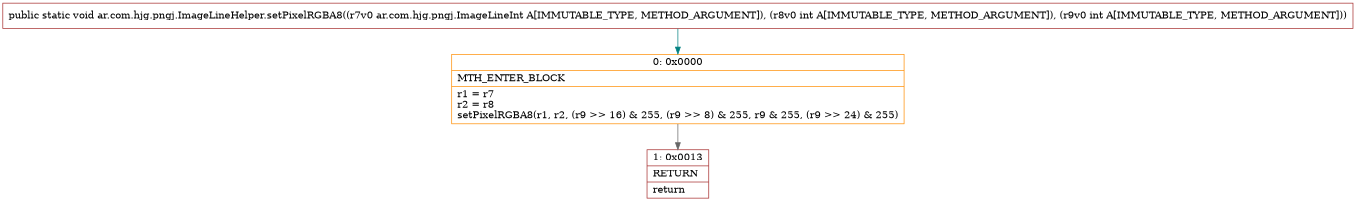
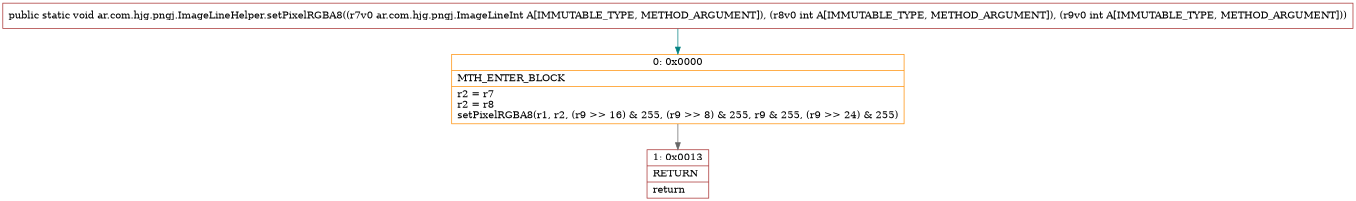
node "0: 0x0000": text "r1 = r7" -> "r2 = r7"
